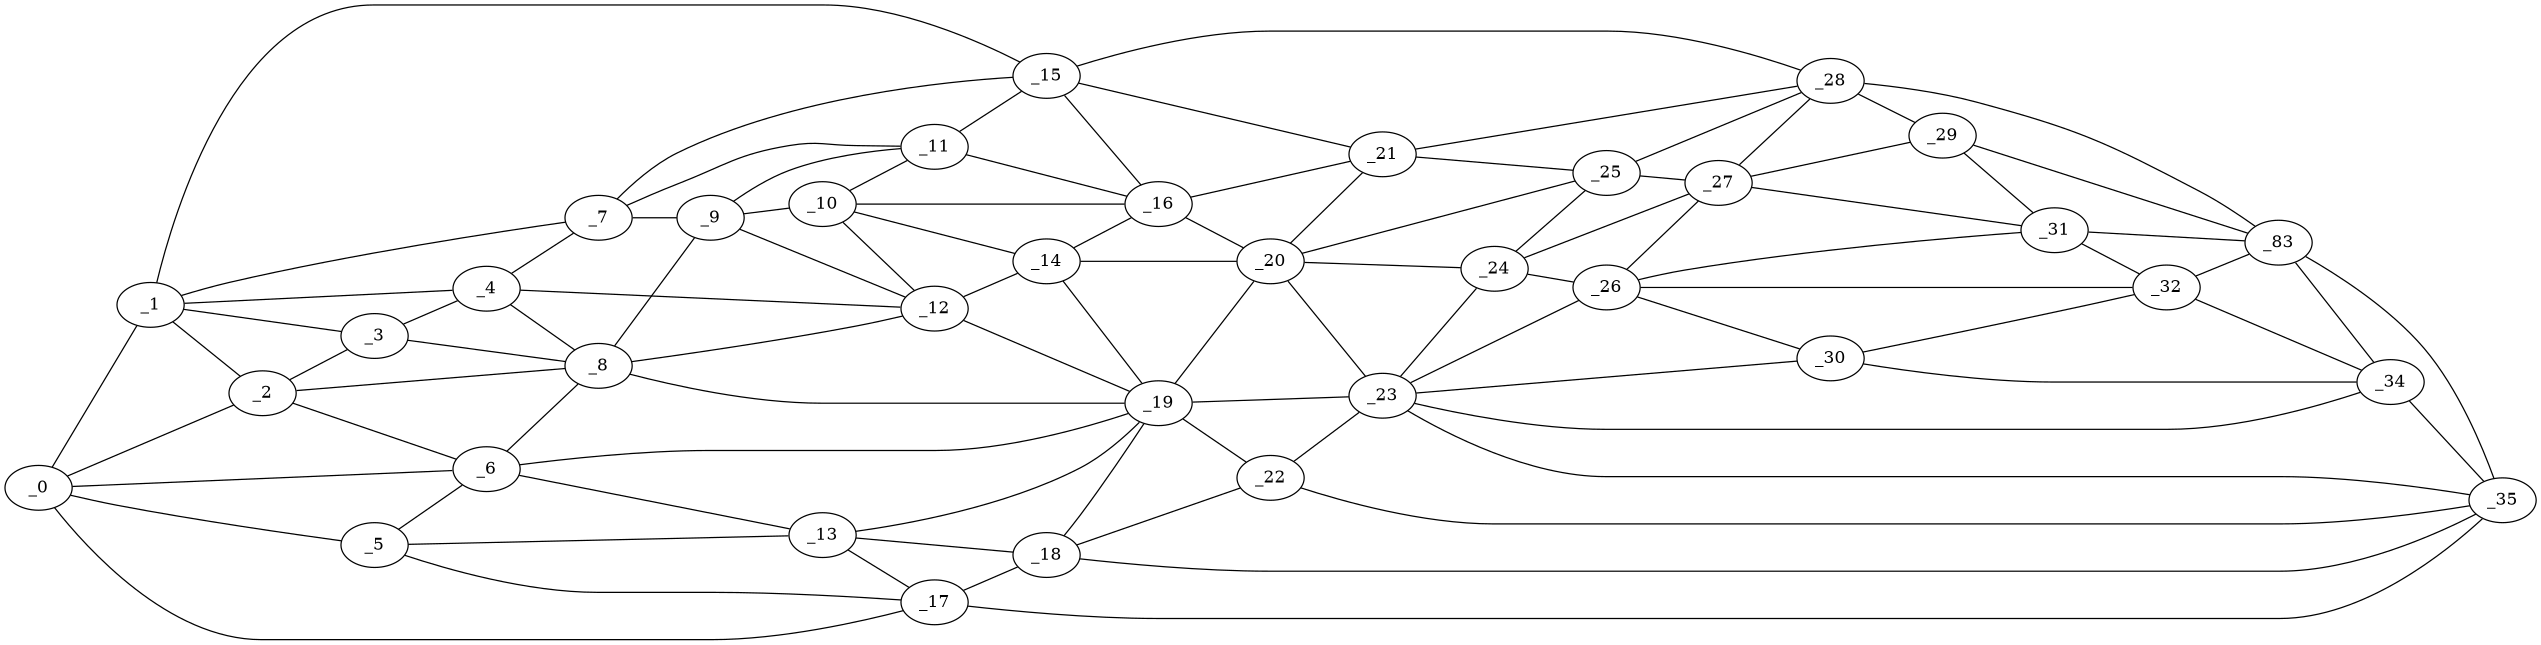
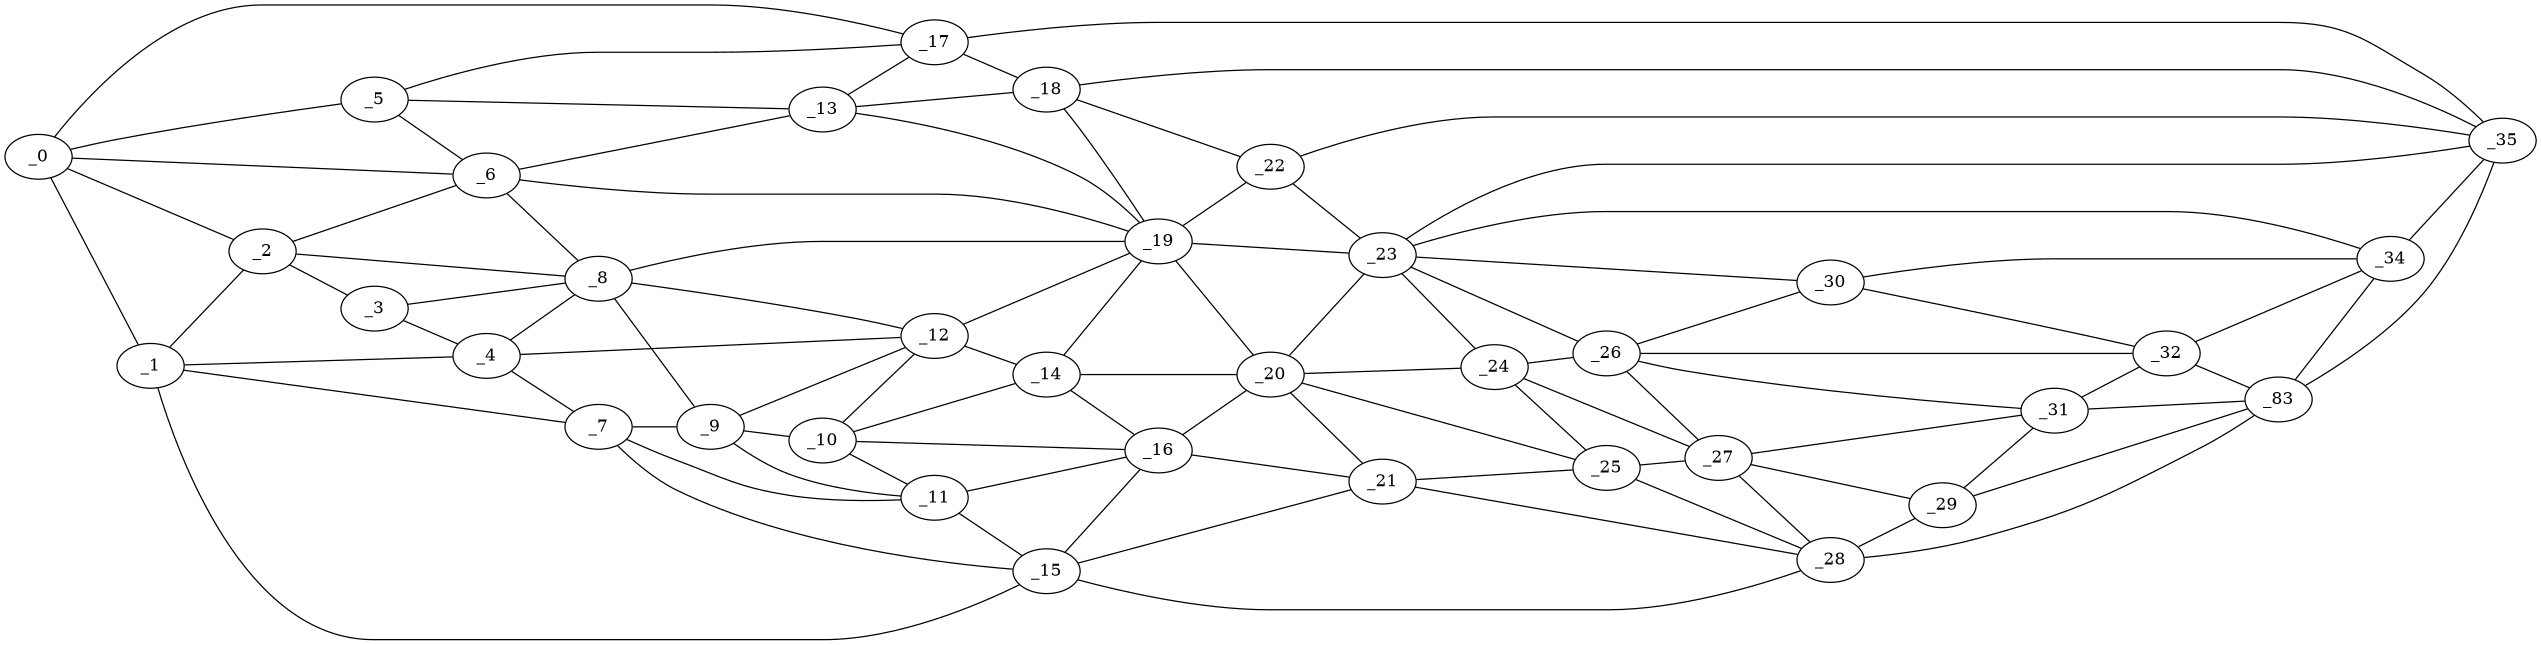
edge "_1" -- "_3": removed
